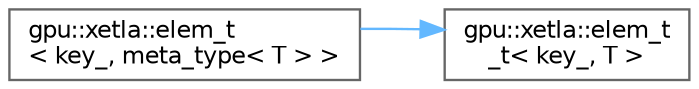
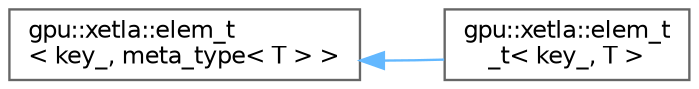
edge "gpu::xetla::elem_t < key_, meta_type< T > >" -> "gpu::xetla::elem_t _t< key_, T >": reversed
